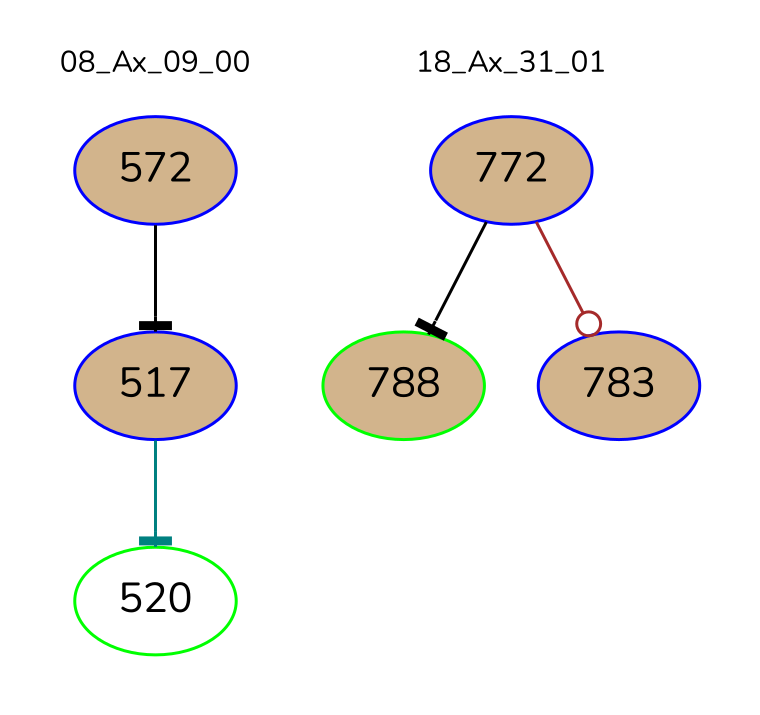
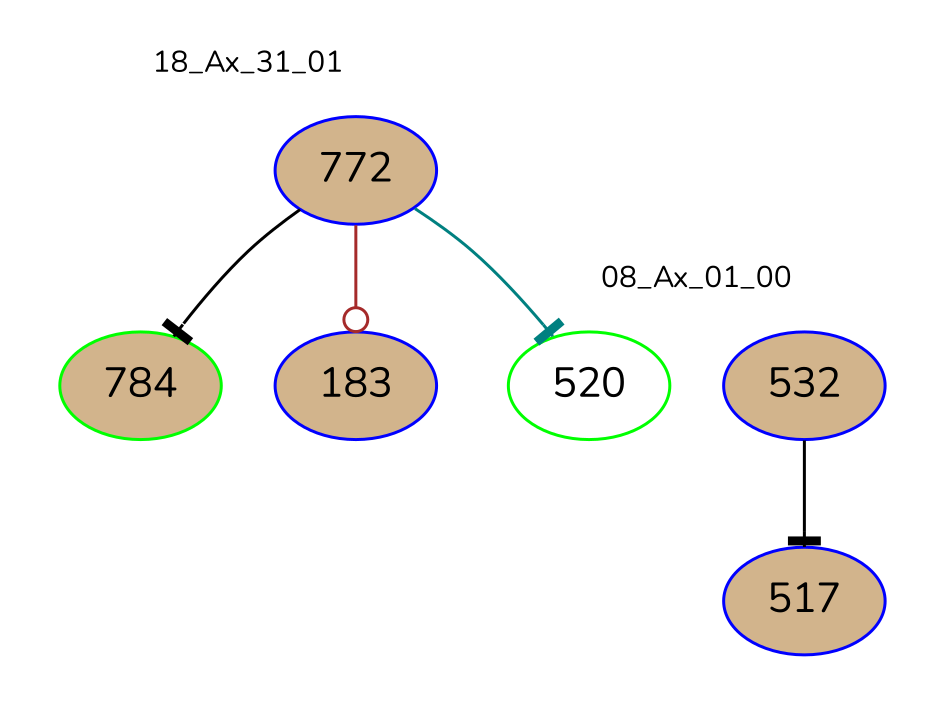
cluster "08_Ax_09_00": label "08_Ax_09_00" -> "08_Ax_01_00"
node "572": label "572" -> "532"
node "788": label "788" -> "784"
node "783": label "783" -> "183"
edge "517" -> "520": now "772" -> "520"
